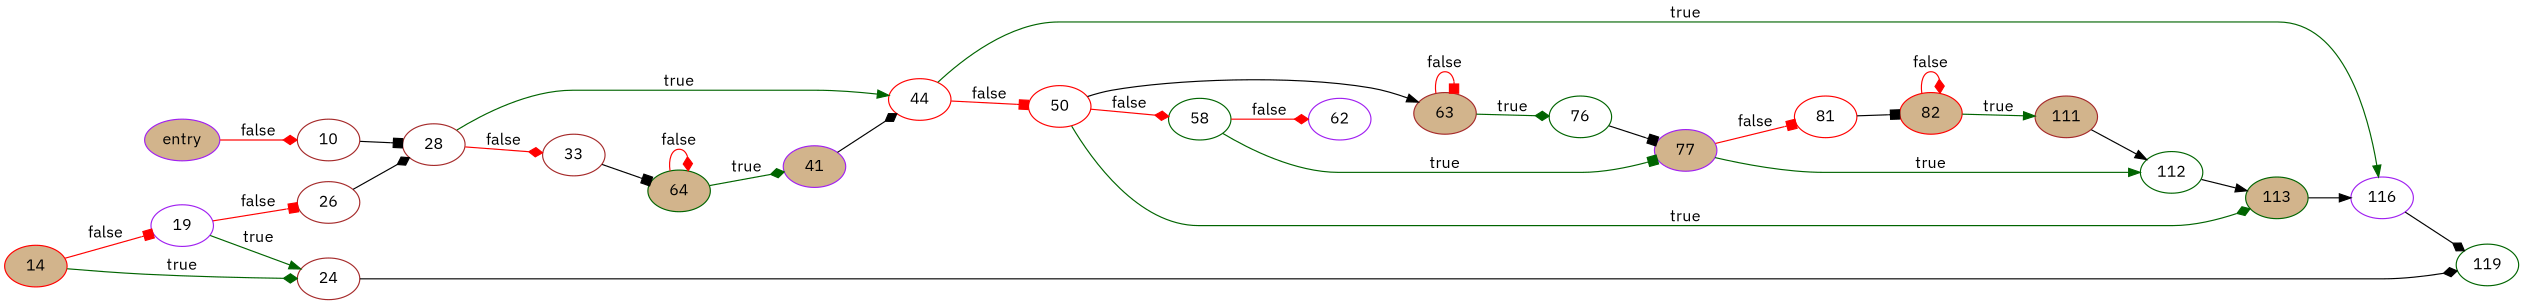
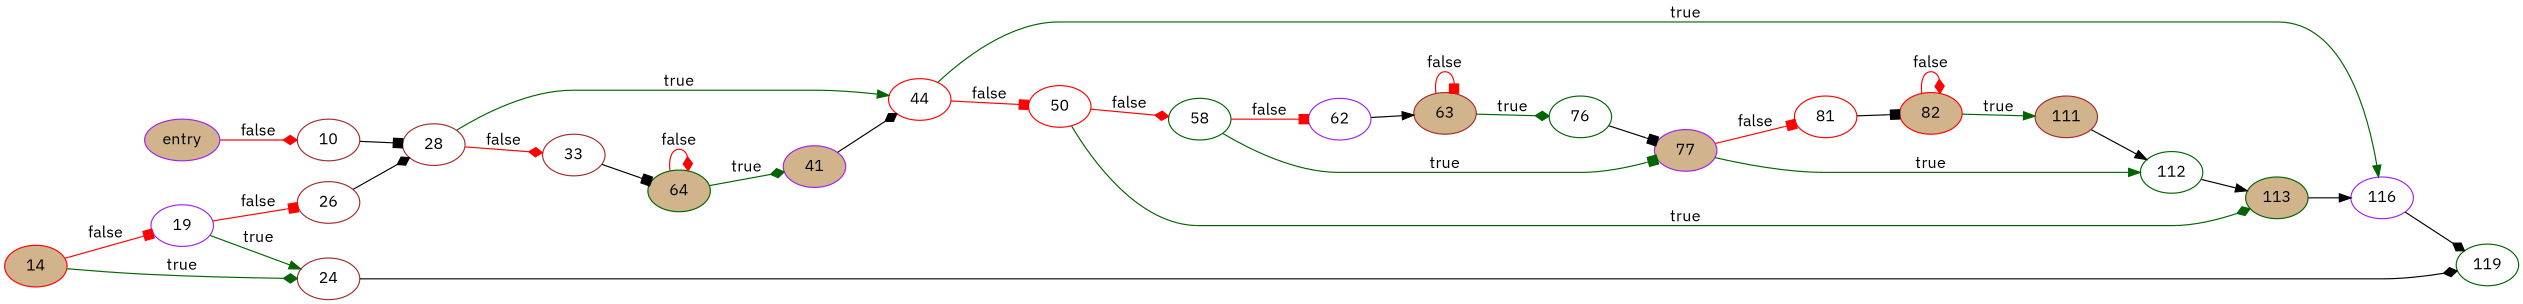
edge "50" -> "63": now "62" -> "63"
edge "58" -> "62": arrowhead diamond -> box
